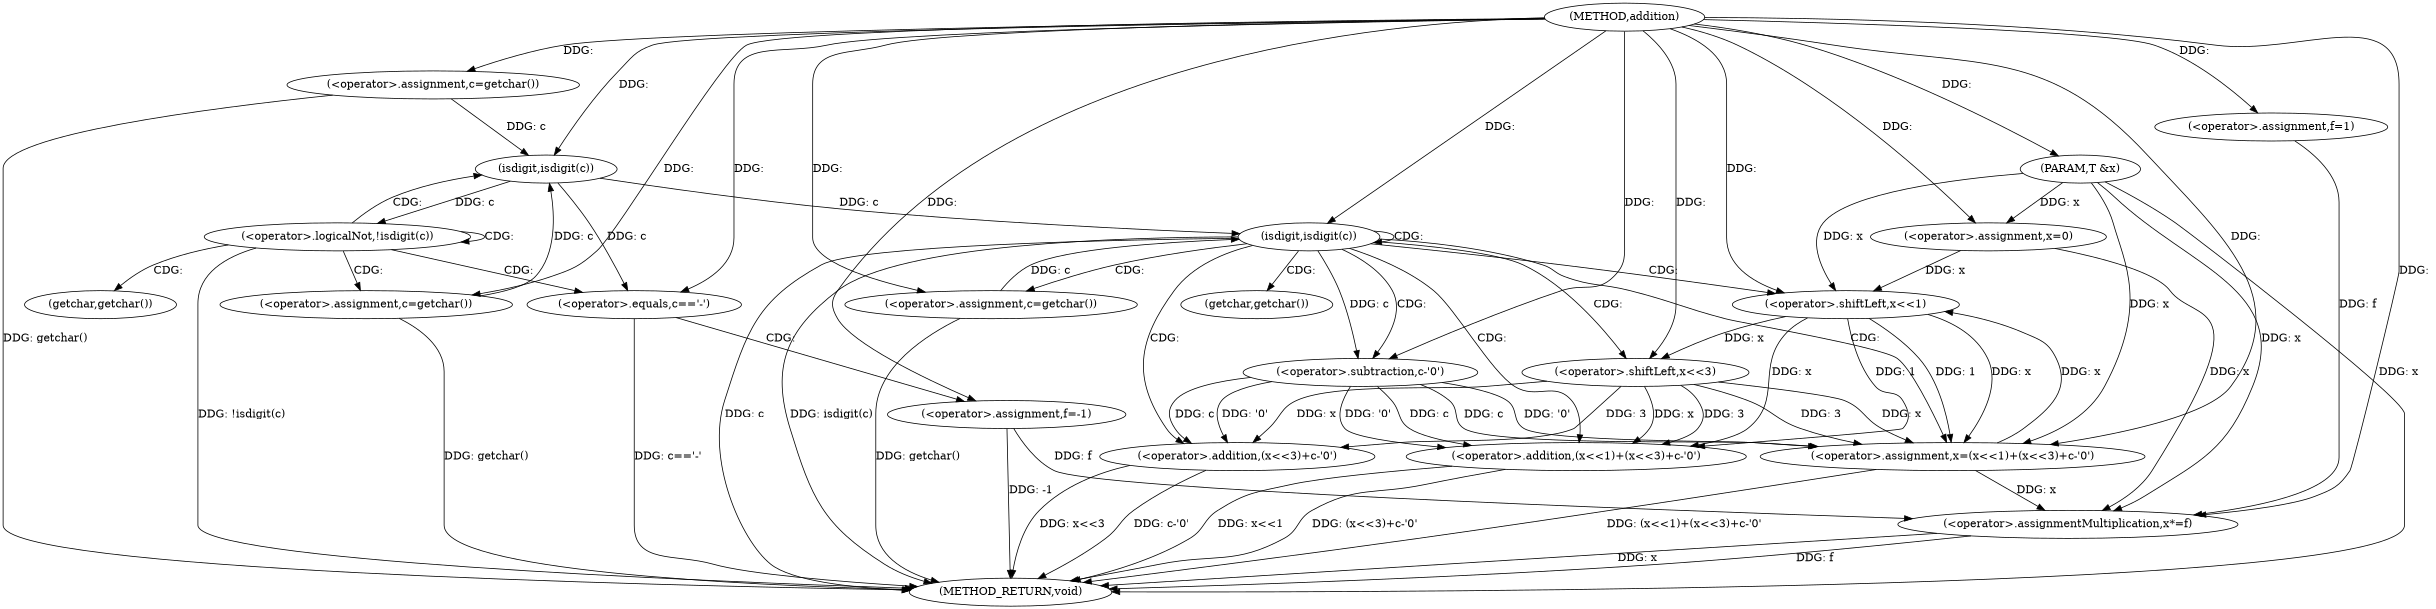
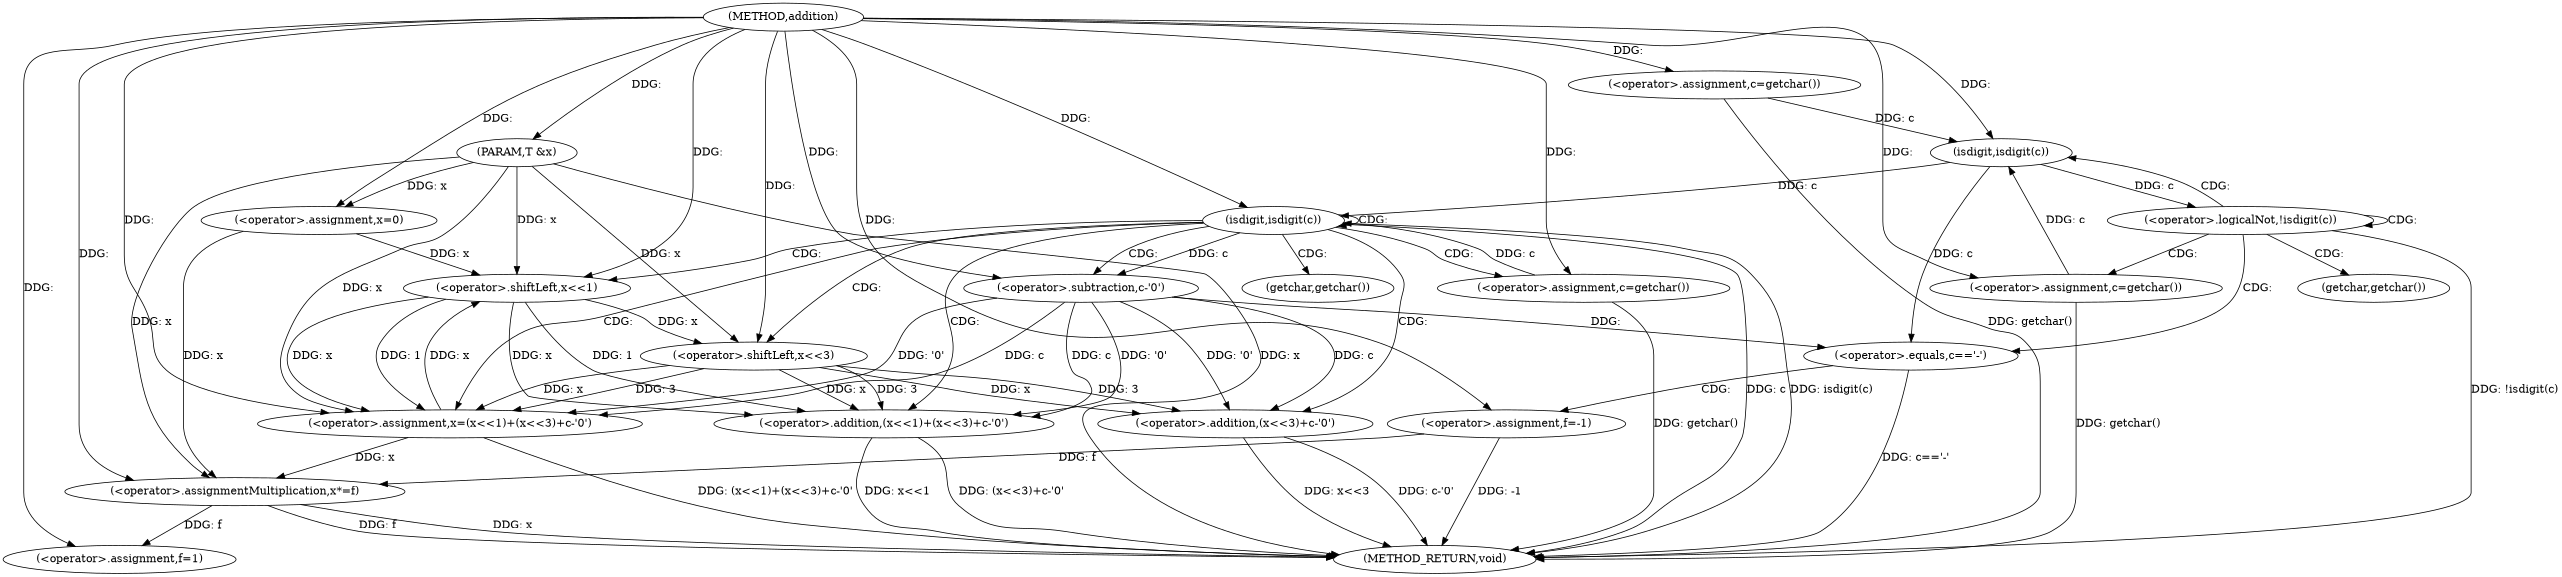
edge "(METHOD,addition)" -> "(<operator>.equals,c=='-')": now "(<operator>.subtraction,c-'0')" -> "(<operator>.equals,c=='-')"
edge "(PARAM,T &x)" -> "(<operator>.shiftLeft,x<<3)": added, label "DDG: x"
edge "(<operator>.assignment,f=1)" -> "(<operator>.assignmentMultiplication,x*=f)": reversed
